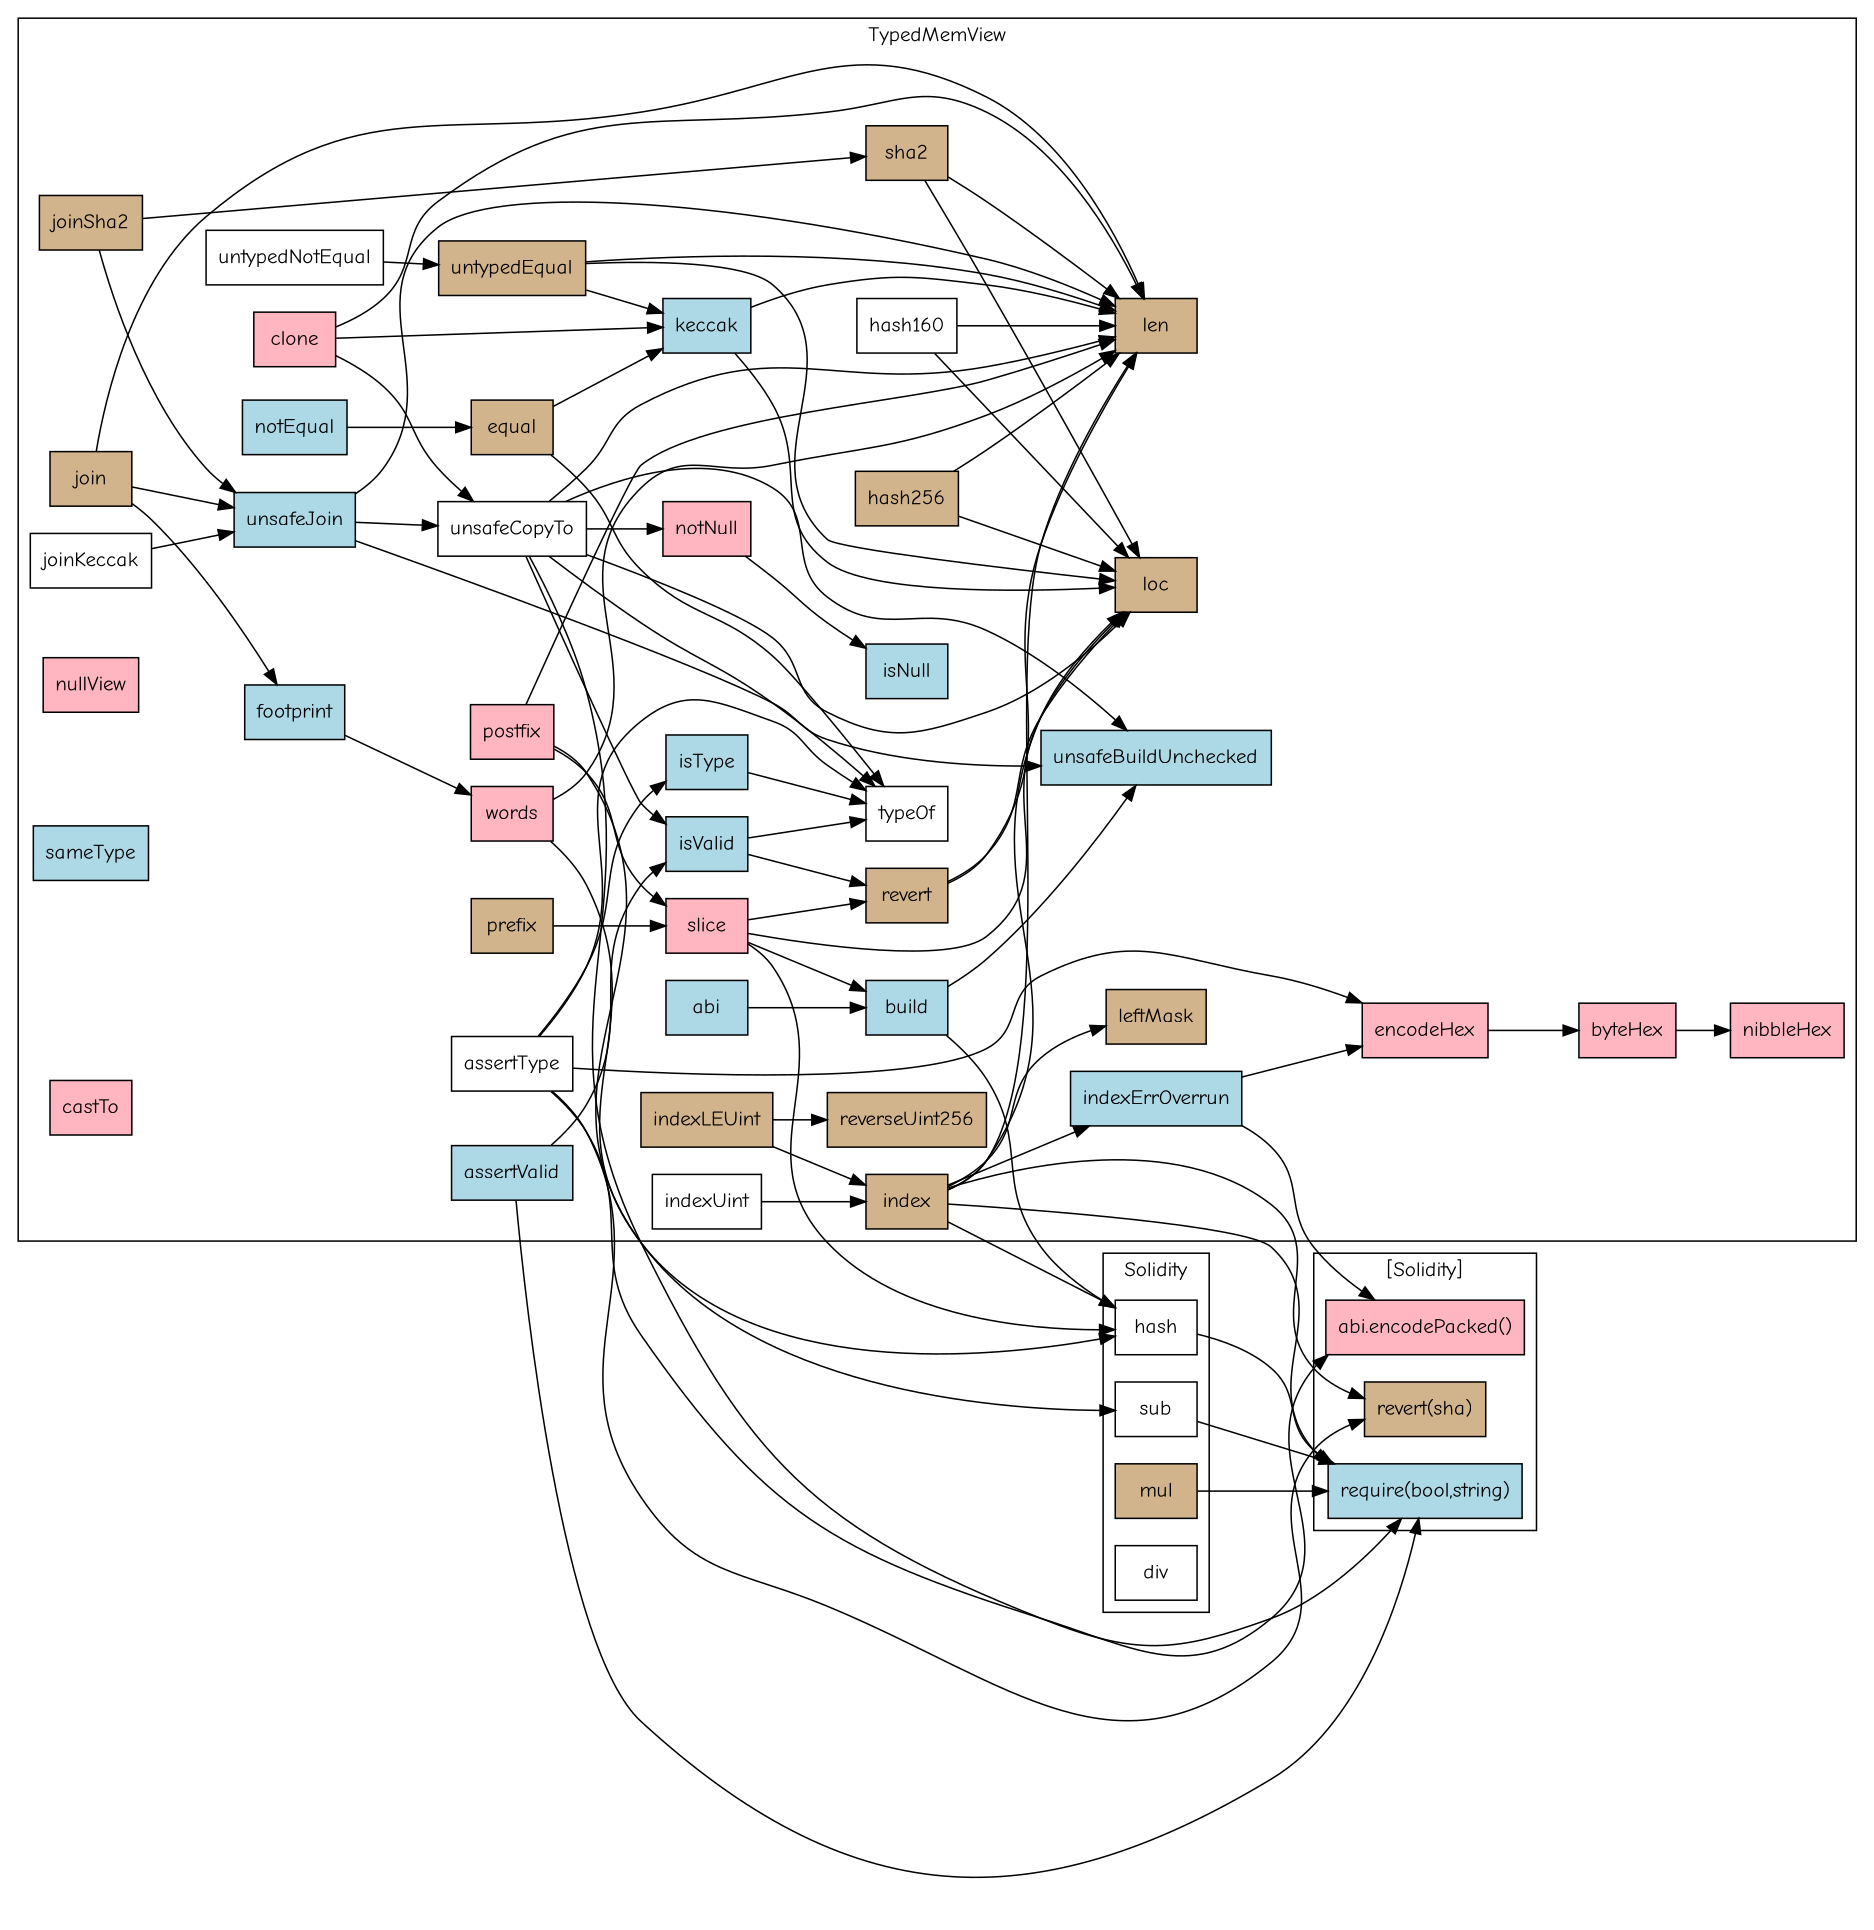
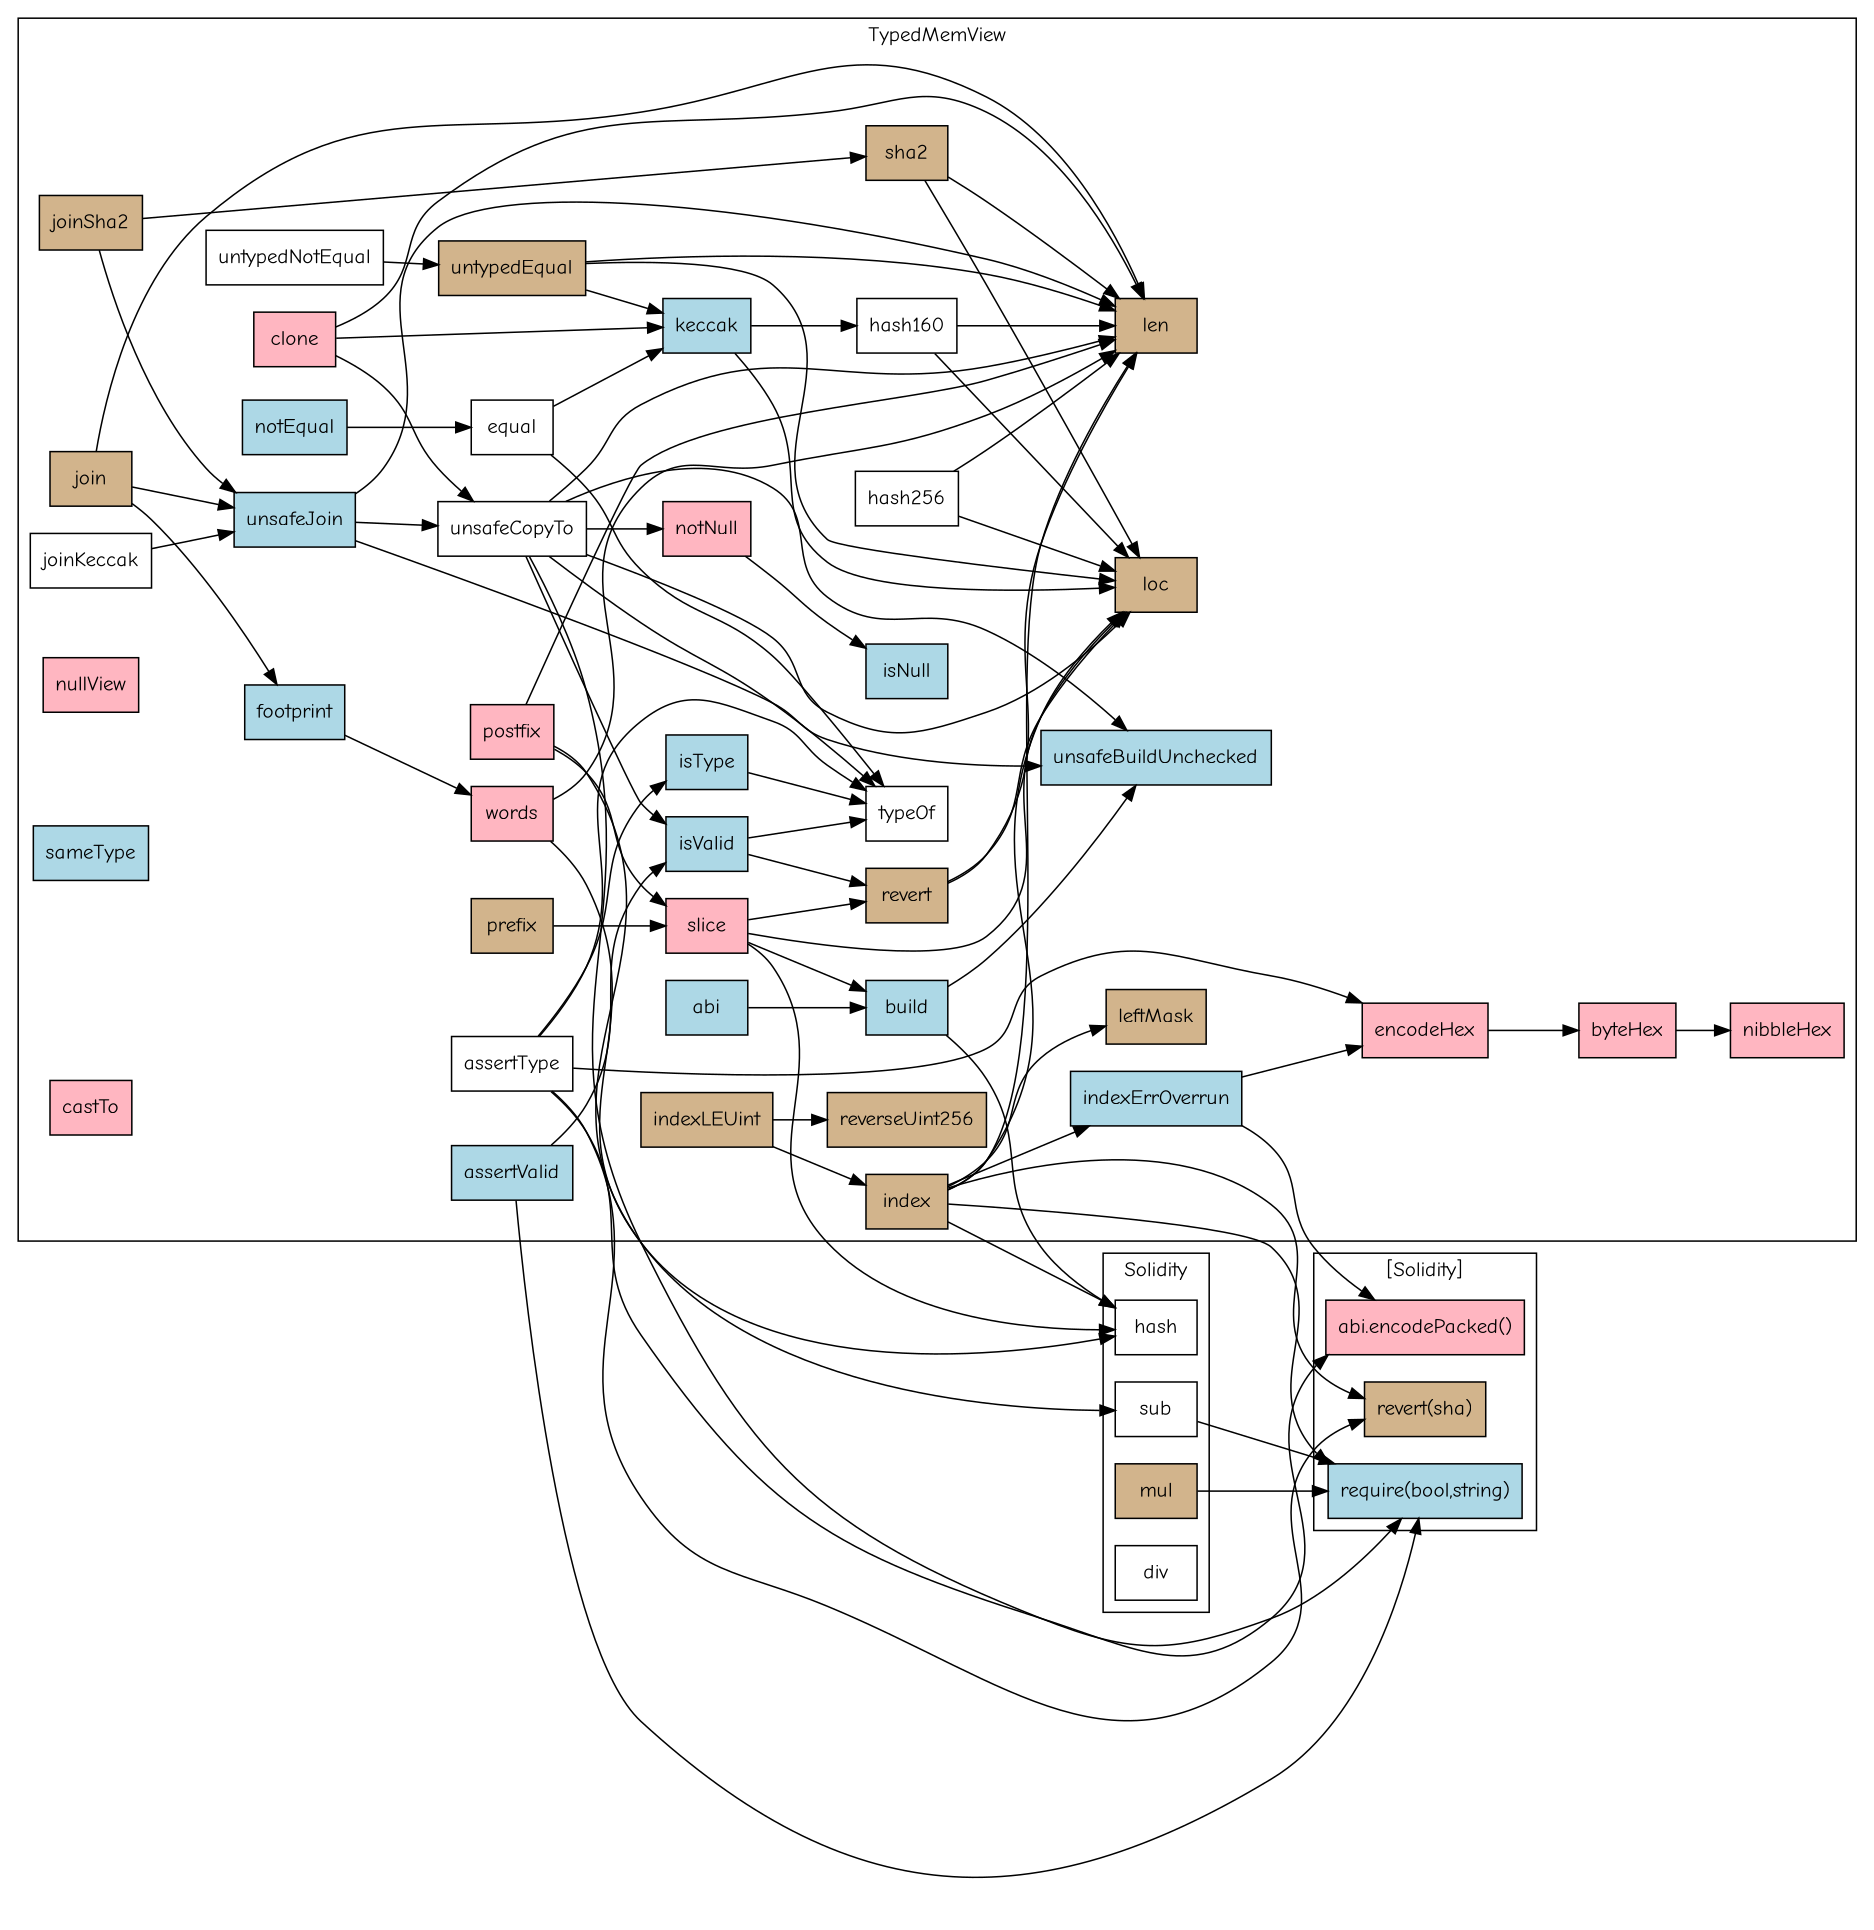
edge "keccak" -> "len": now "keccak" -> "hash160"
node "equal": fillcolor tan -> white
node "hash256": fillcolor tan -> white
node "indexUint": removed
edge "hash" -> "require(bool,string)": removed
